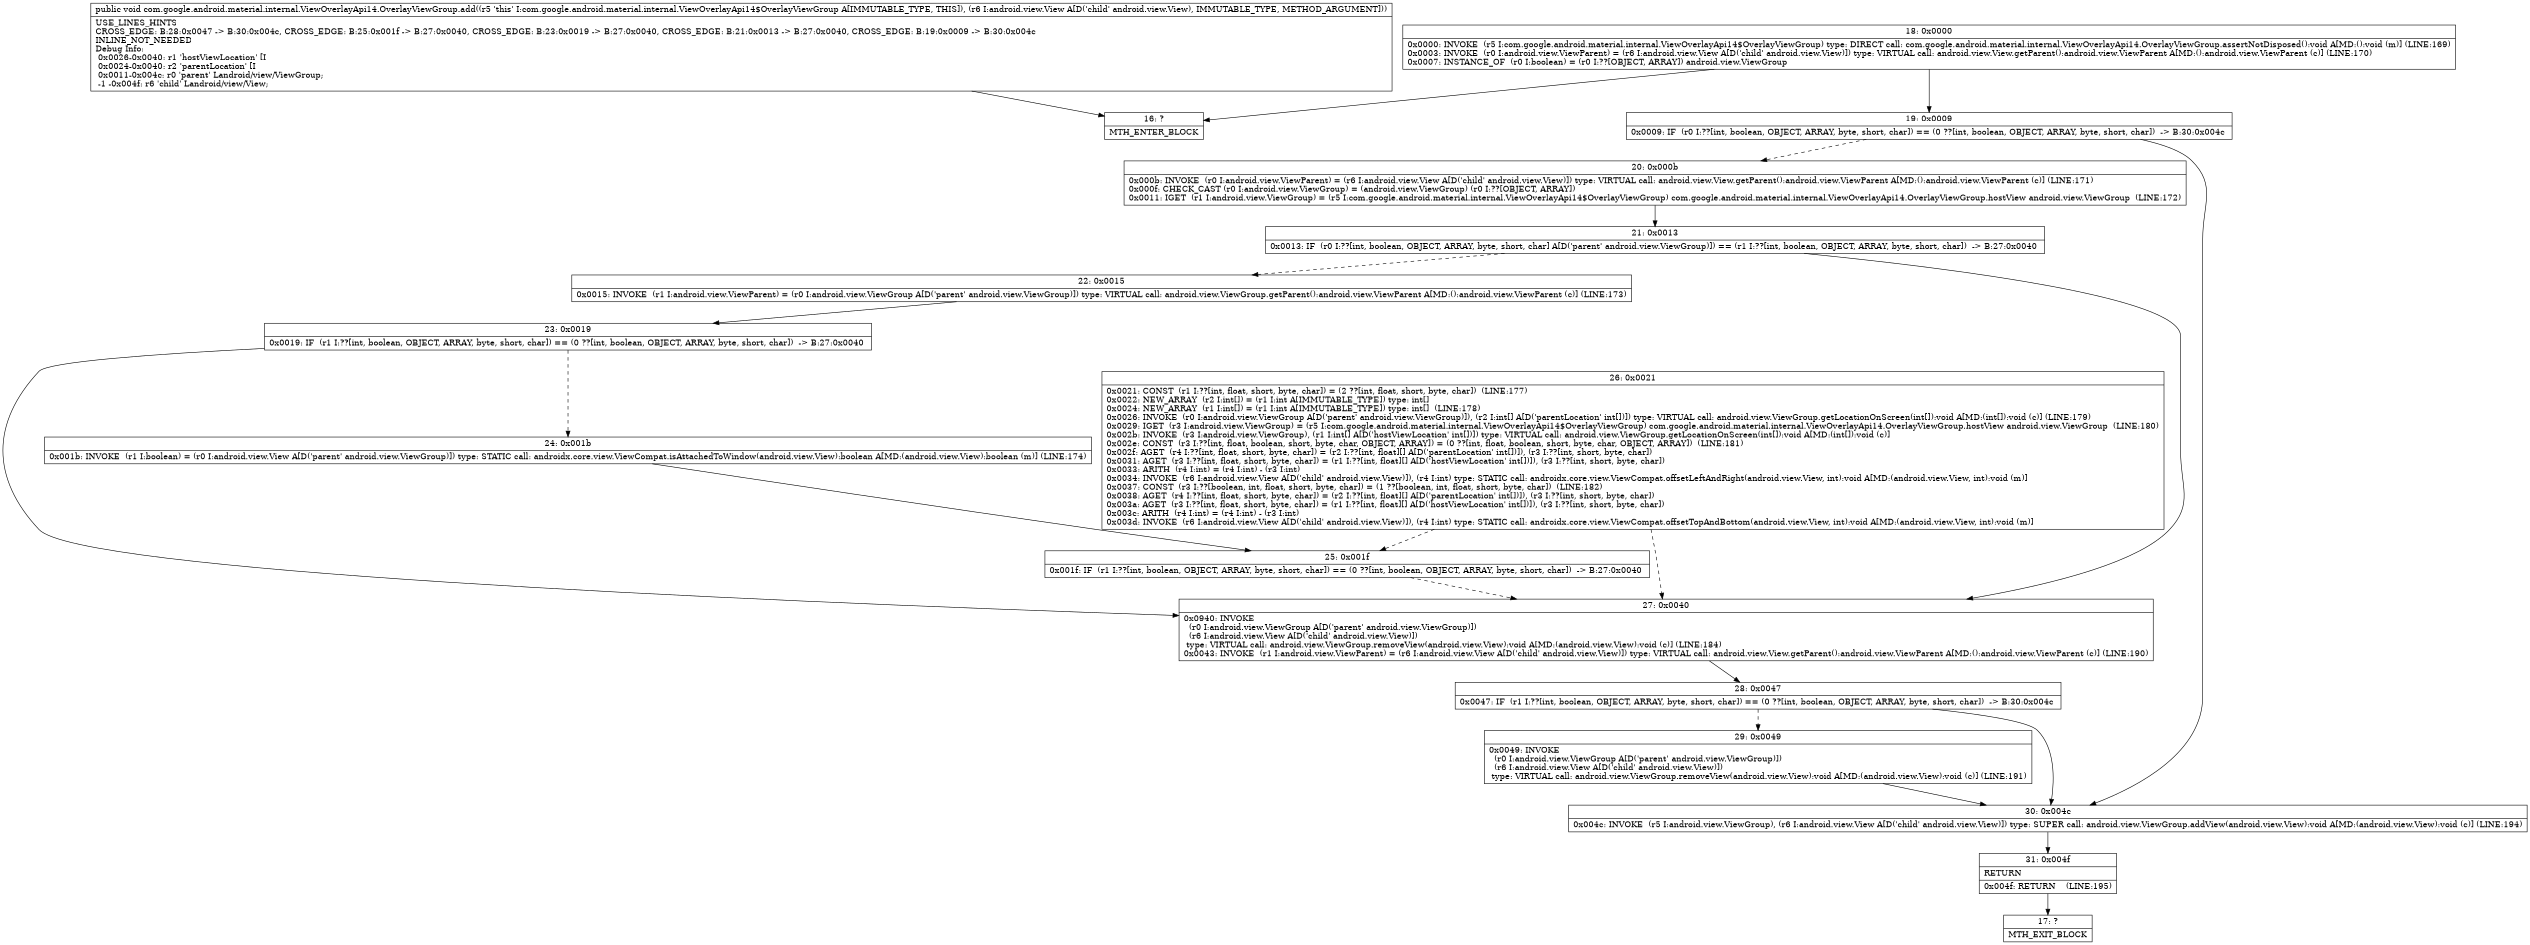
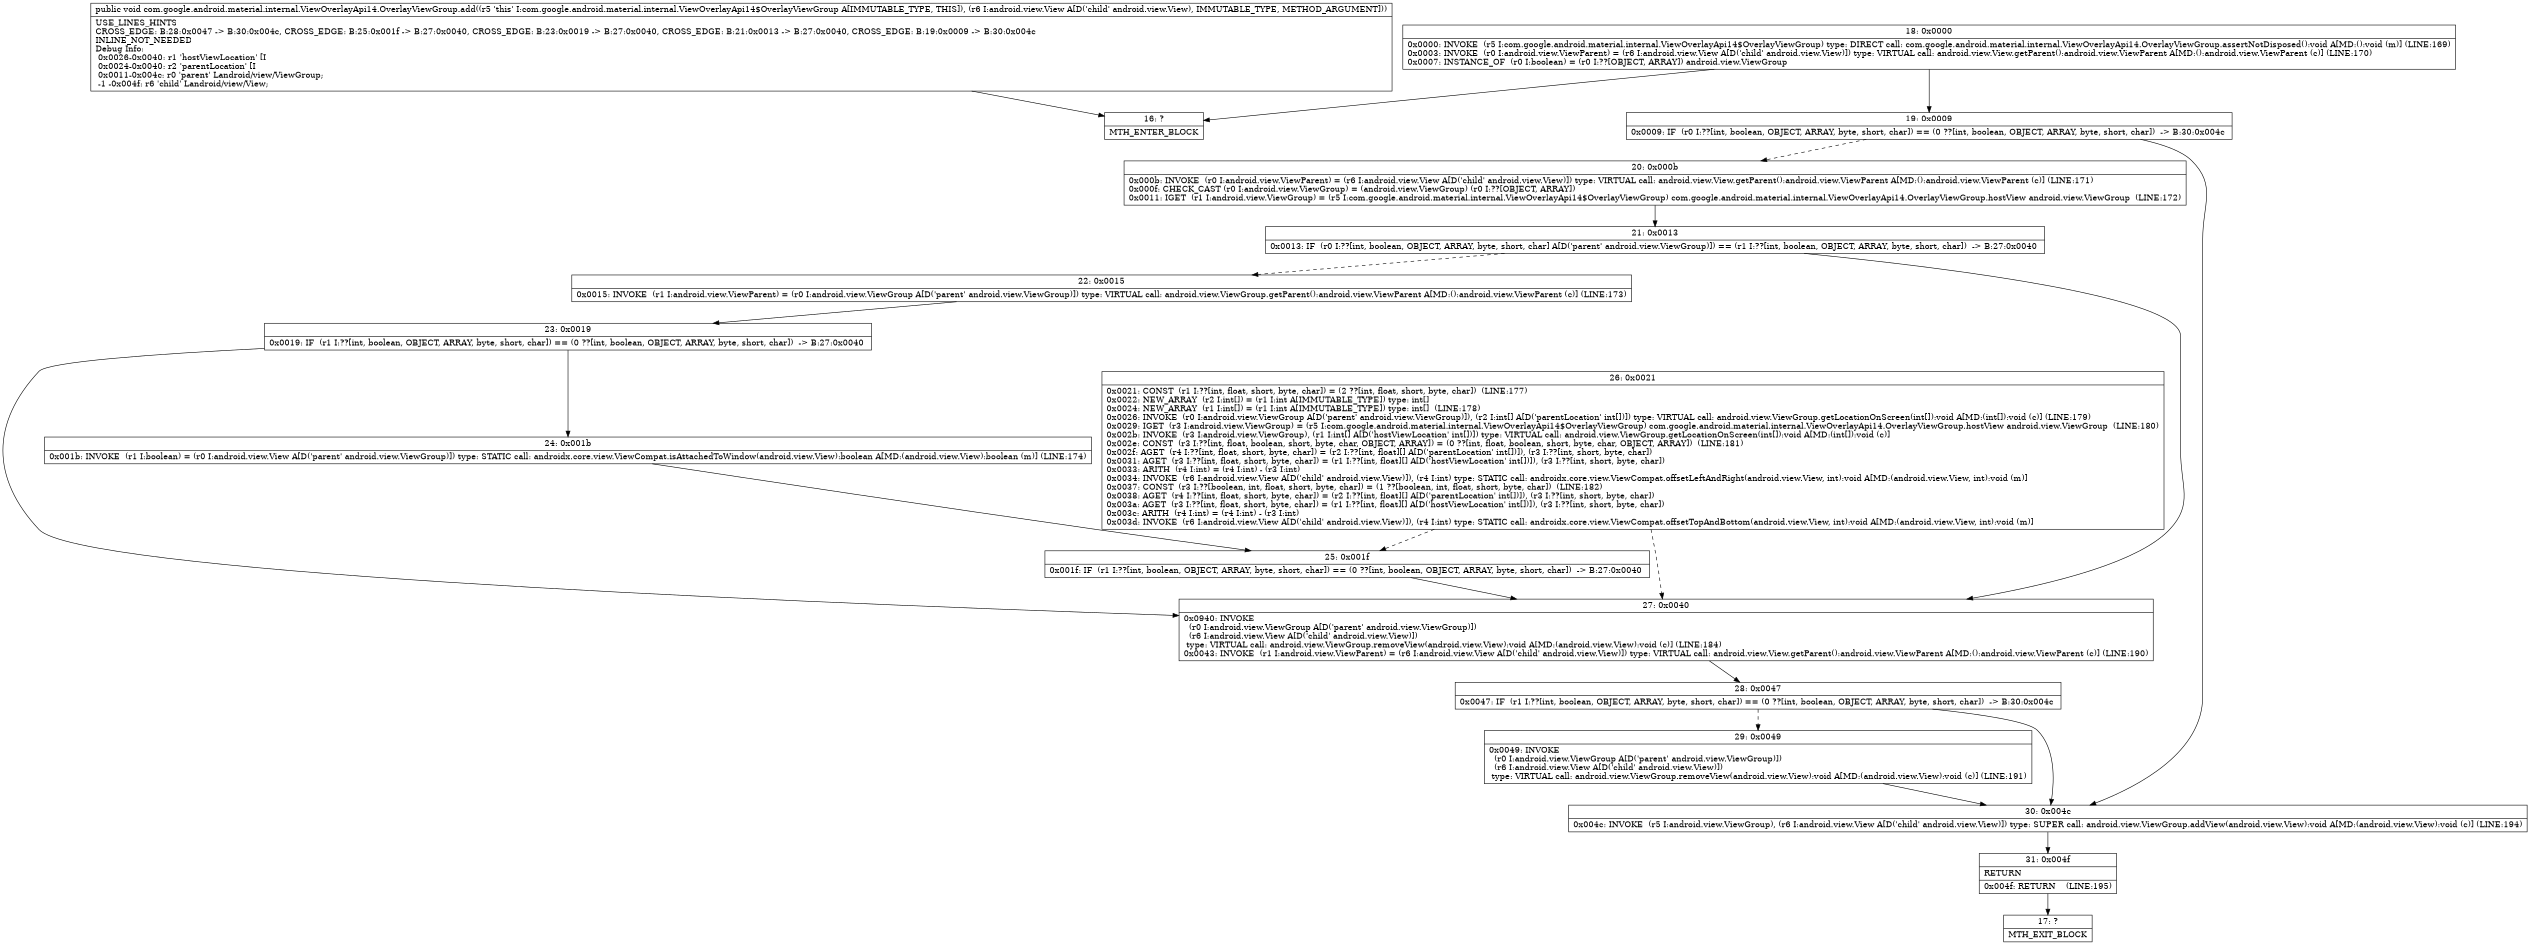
edge "23: 0x0019" -> "24: 0x001b": style dashed -> solid
edge "25: 0x001f" -> "27: 0x0040": style dashed -> solid
